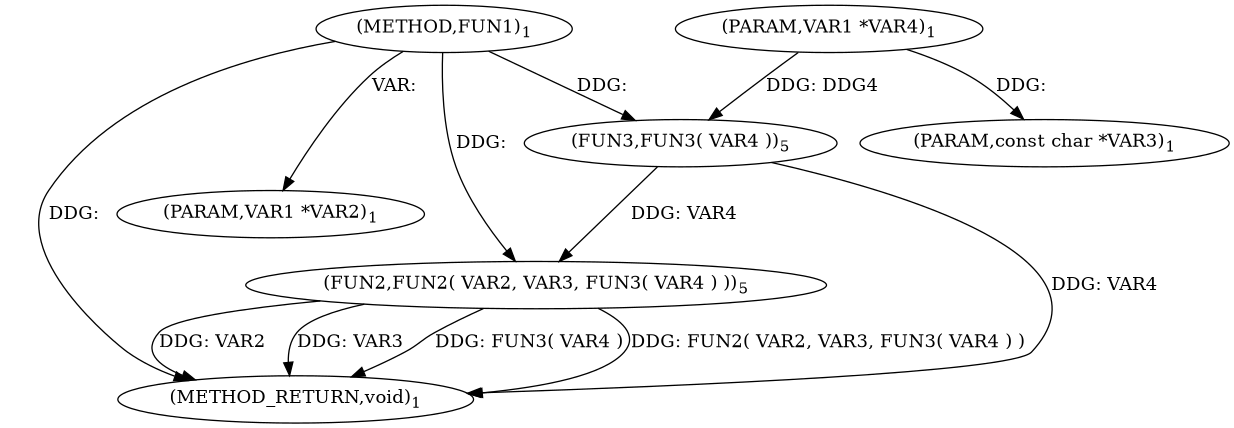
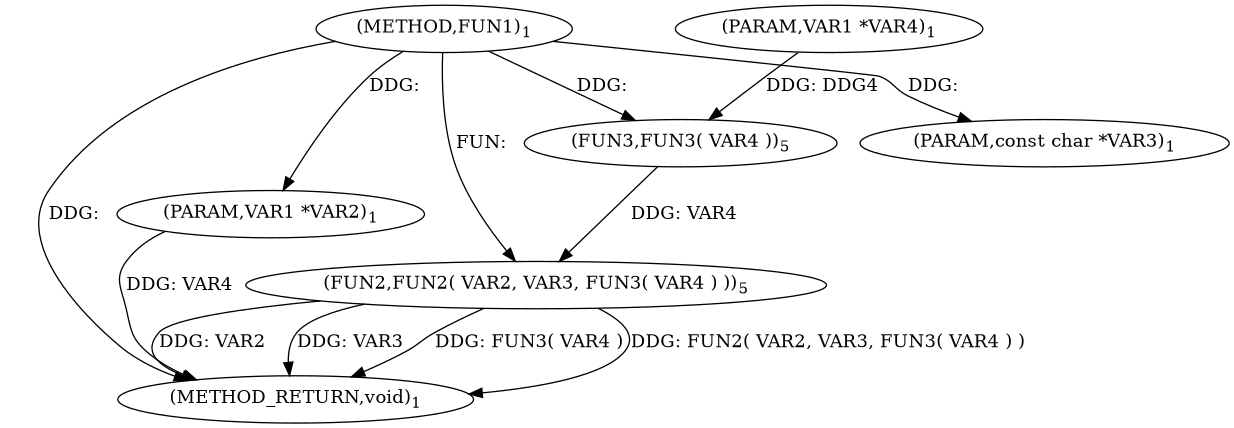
edge "(PARAM,VAR1 *VAR4)" -> "(PARAM,const char *VAR3)": now "(METHOD,FUN1)" -> "(PARAM,const char *VAR3)"
edge "(METHOD,FUN1)" -> "(PARAM,VAR1 *VAR2)": label "VAR: " -> "DDG: "
edge "(METHOD,FUN1)" -> "(FUN2,FUN2( VAR2, VAR3, FUN3( VAR4 ) ))": label "DDG: " -> "FUN: "
edge "(FUN3,FUN3( VAR4 ))" -> "(METHOD_RETURN,void)": now "(PARAM,VAR1 *VAR2)" -> "(METHOD_RETURN,void)"
